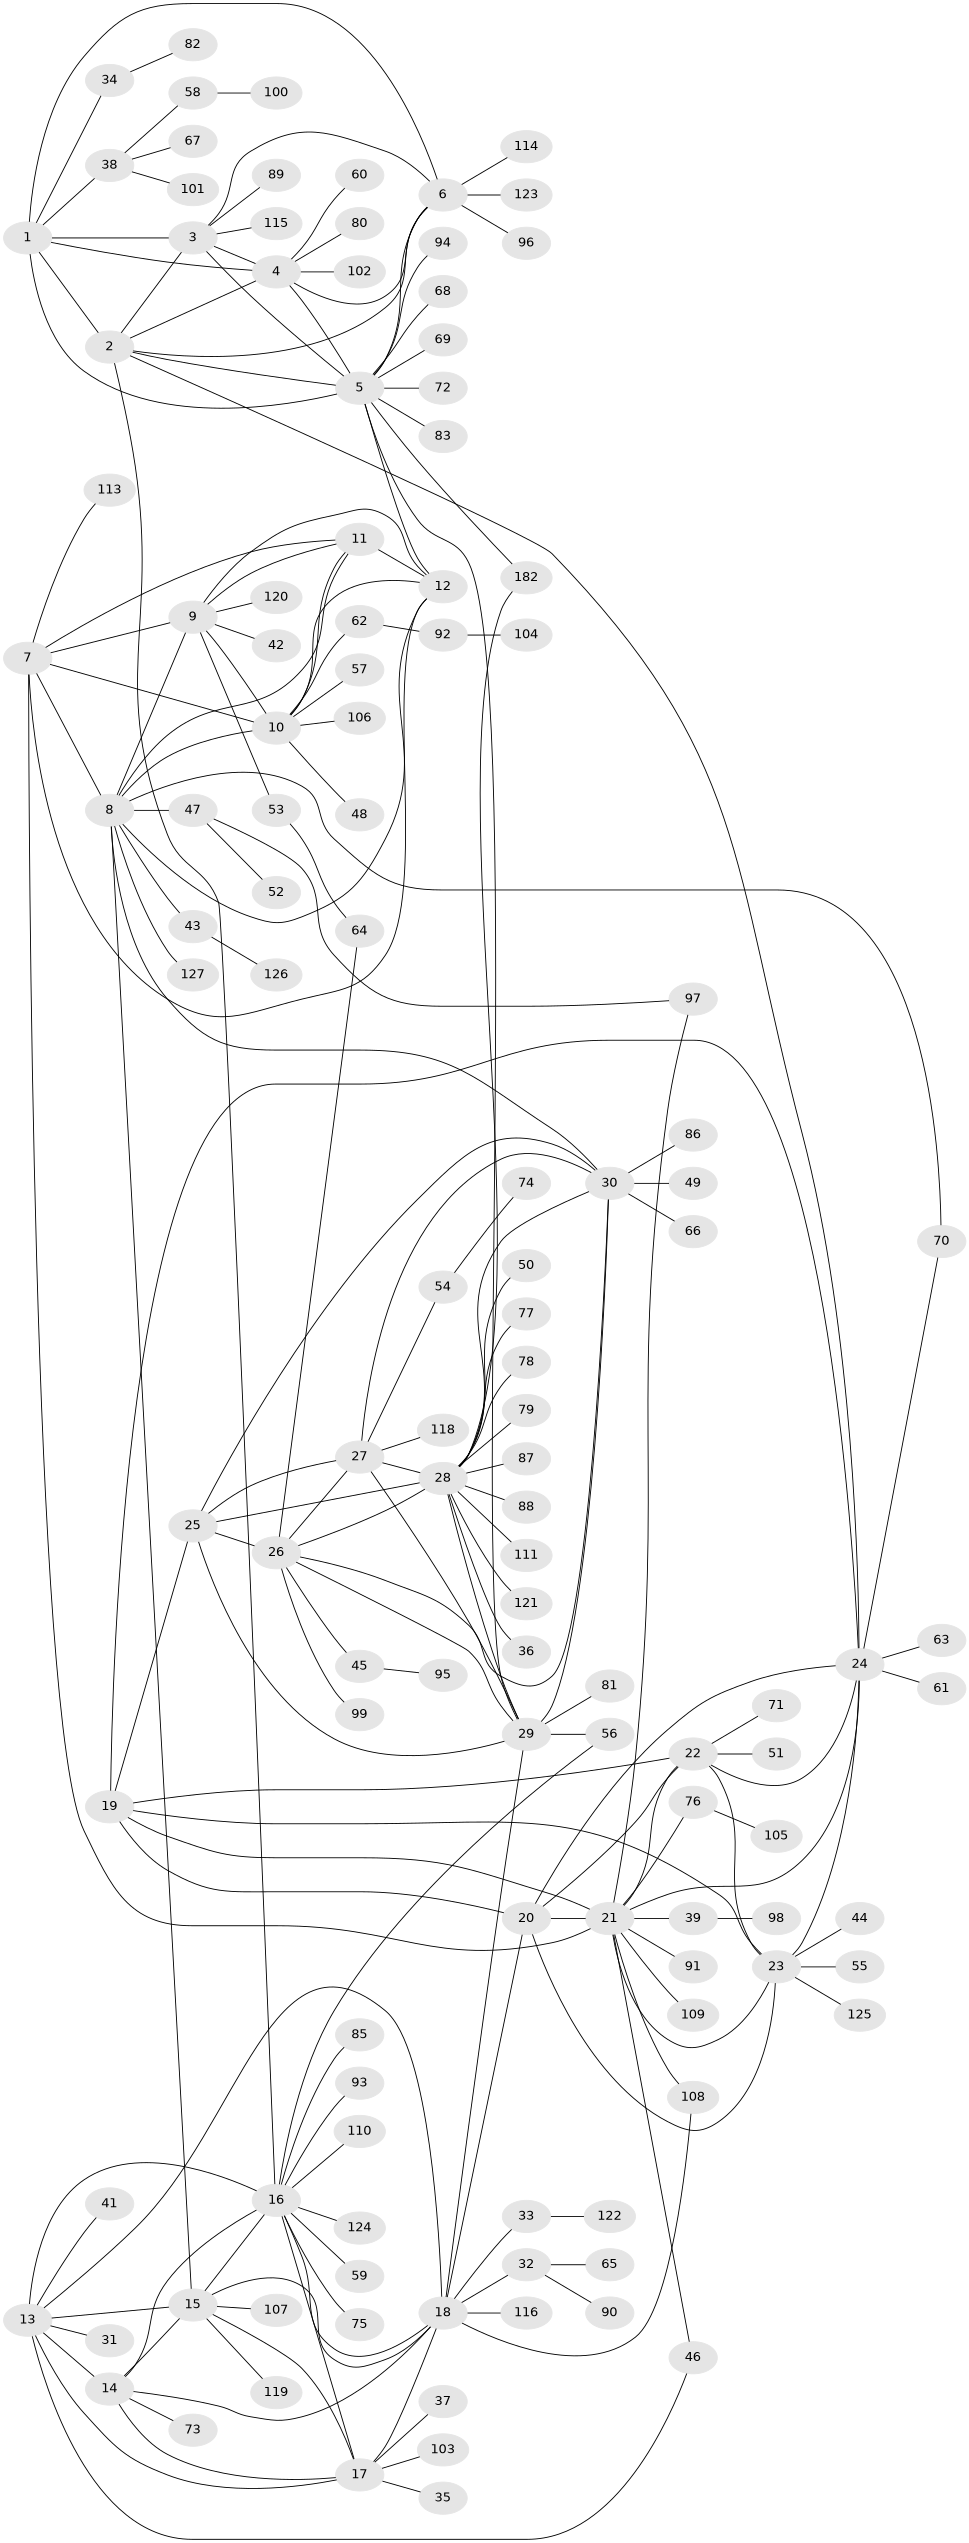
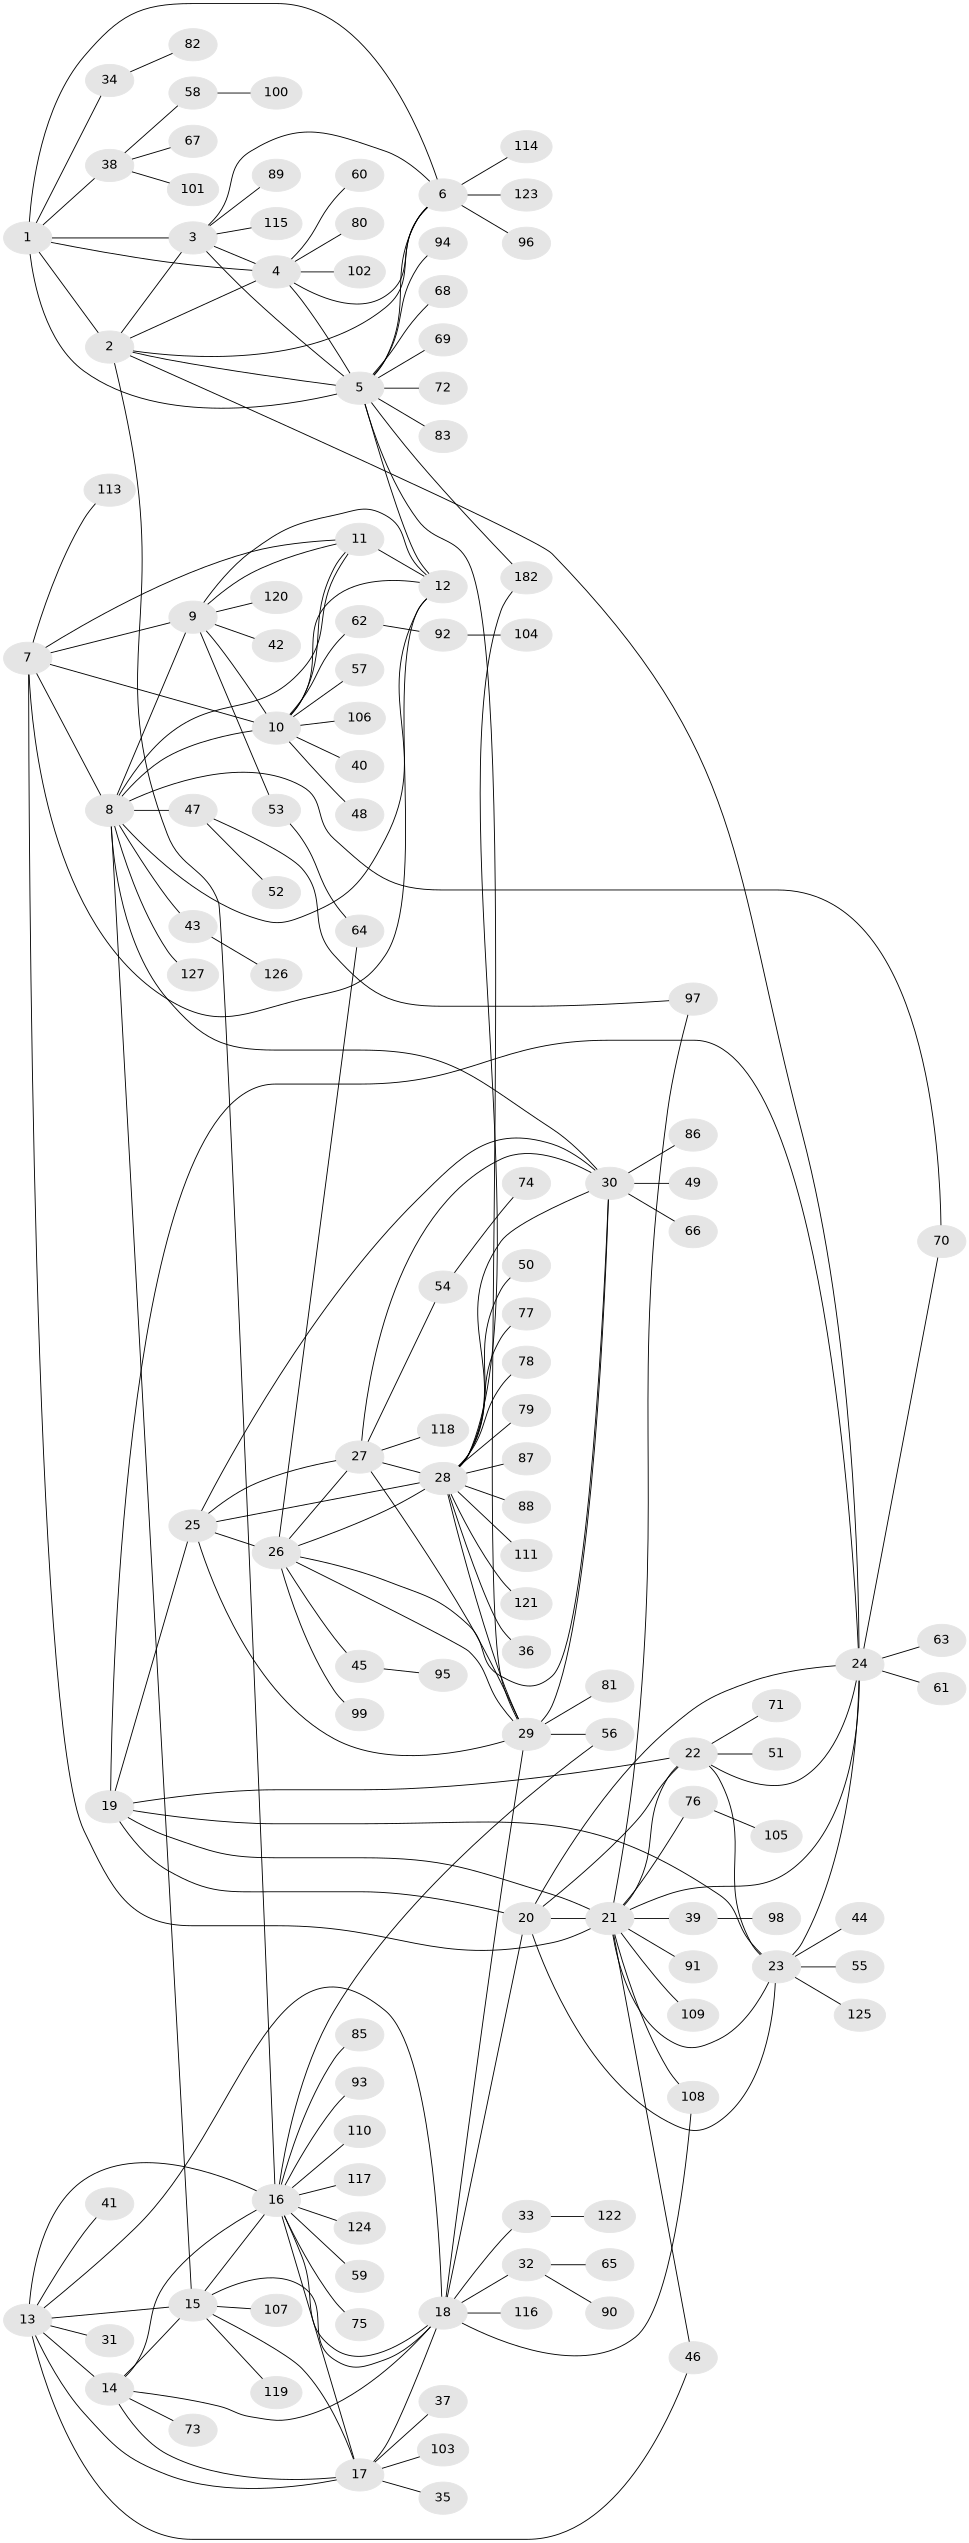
node "40": added
node "117": added
